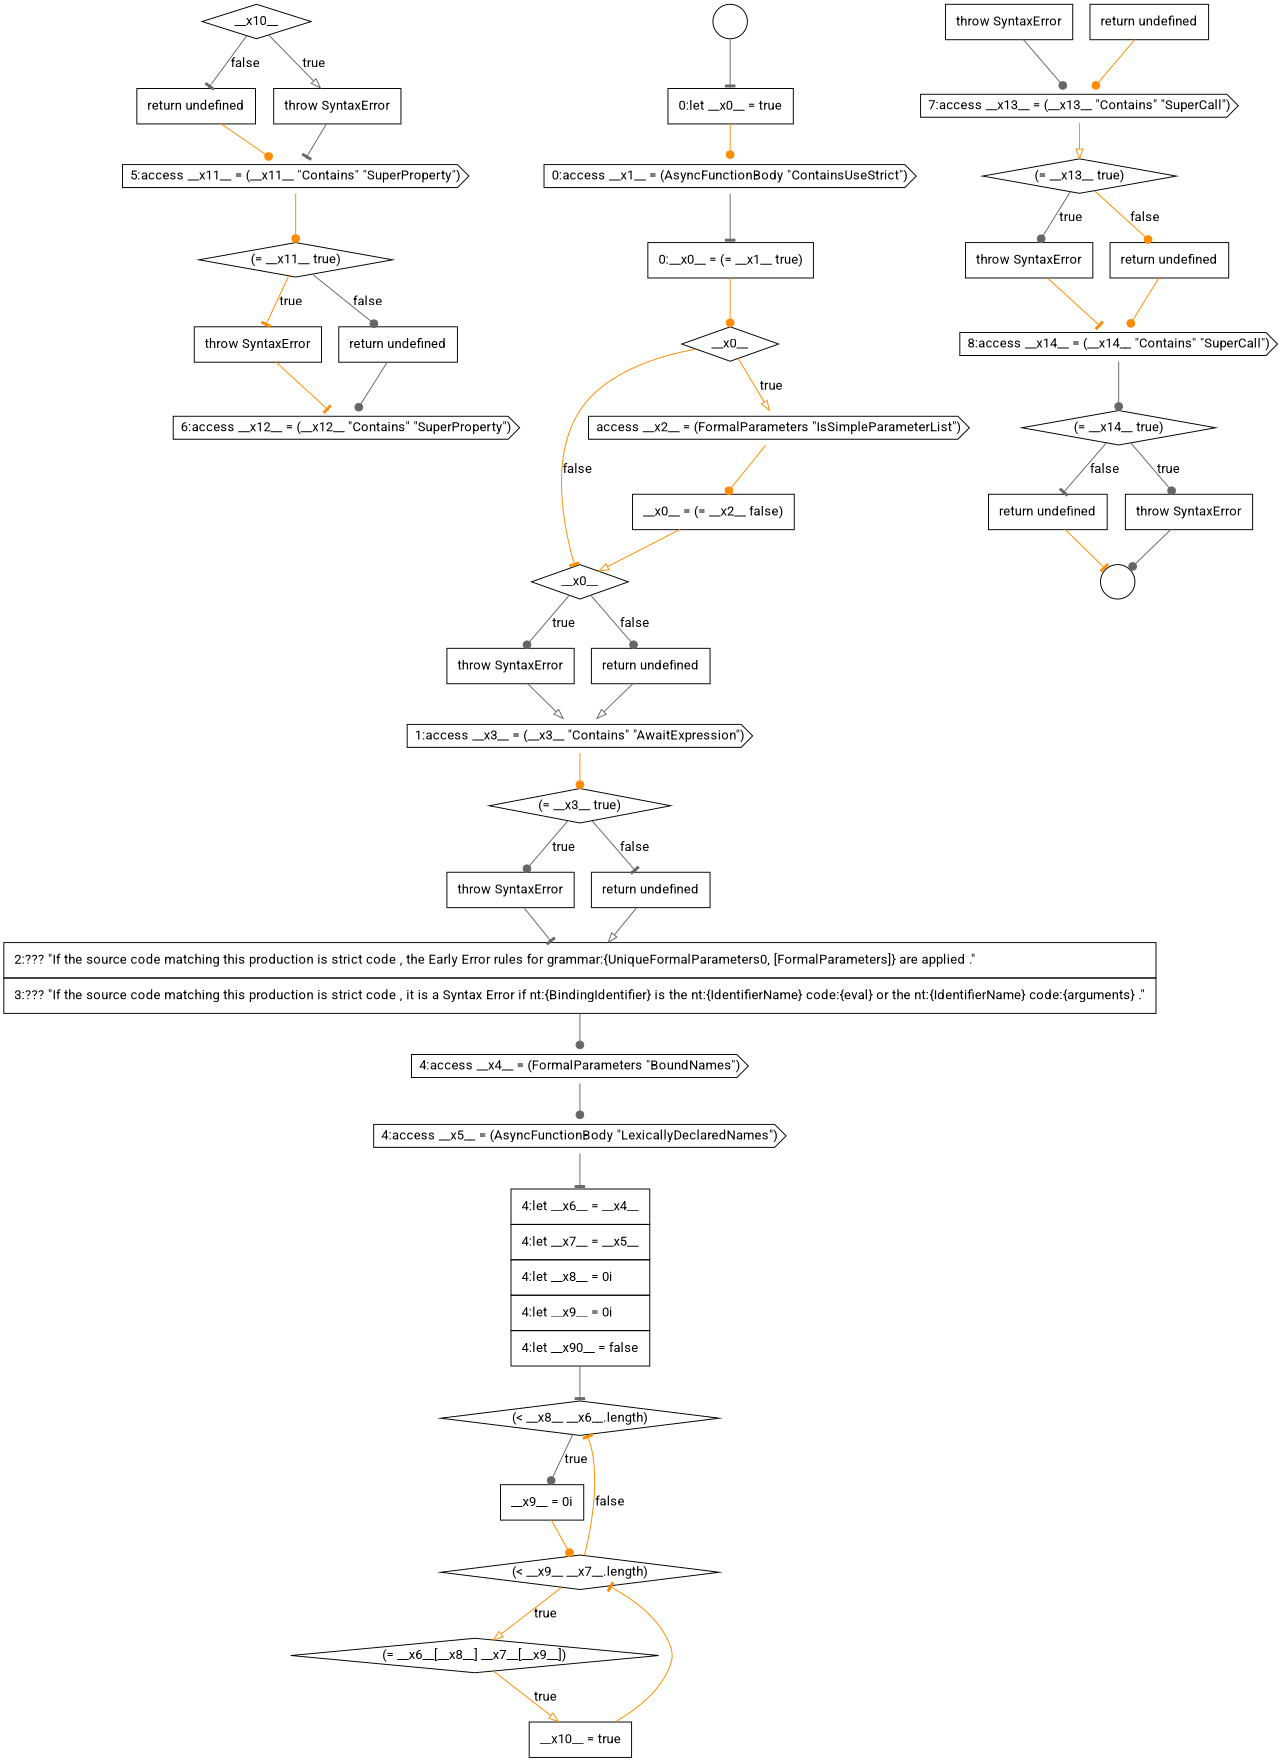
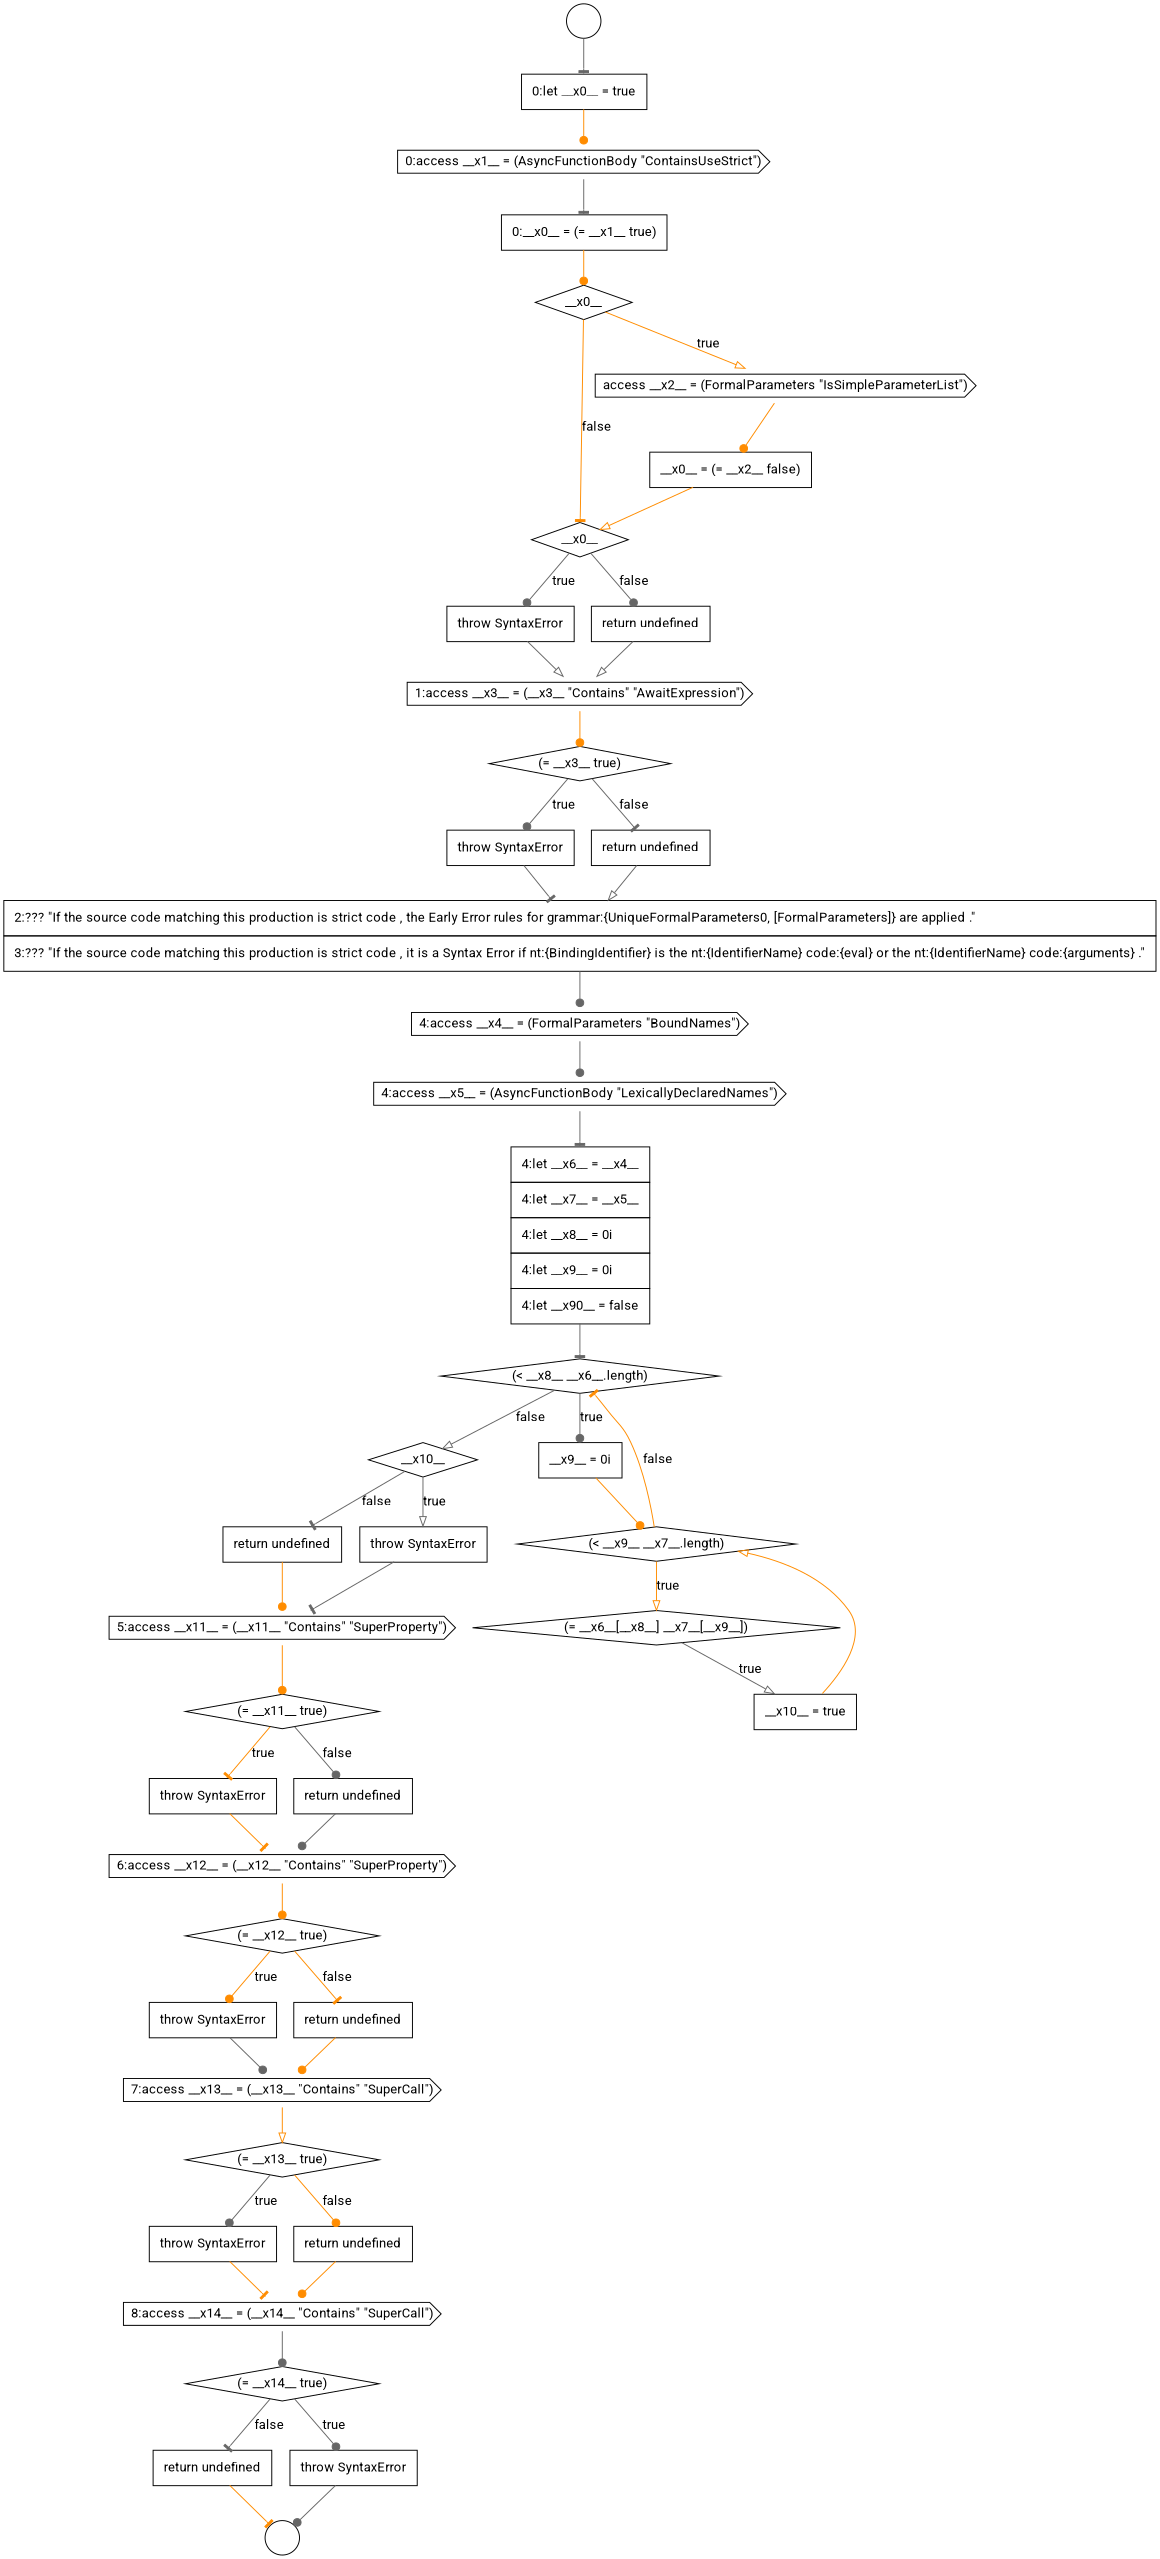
edge "(< __x8__ __x6__.length)" -> "__x10__": added, label "false"
edge "__x10__ = true" -> "(< __x9__ __x7__.length)": arrowhead tee -> onormal
edge "(= __x6__[__x8__] __x7__[__x9__])" -> "__x10__ = true": color darkorange -> gray40
node "(= __x12__ true)": added
